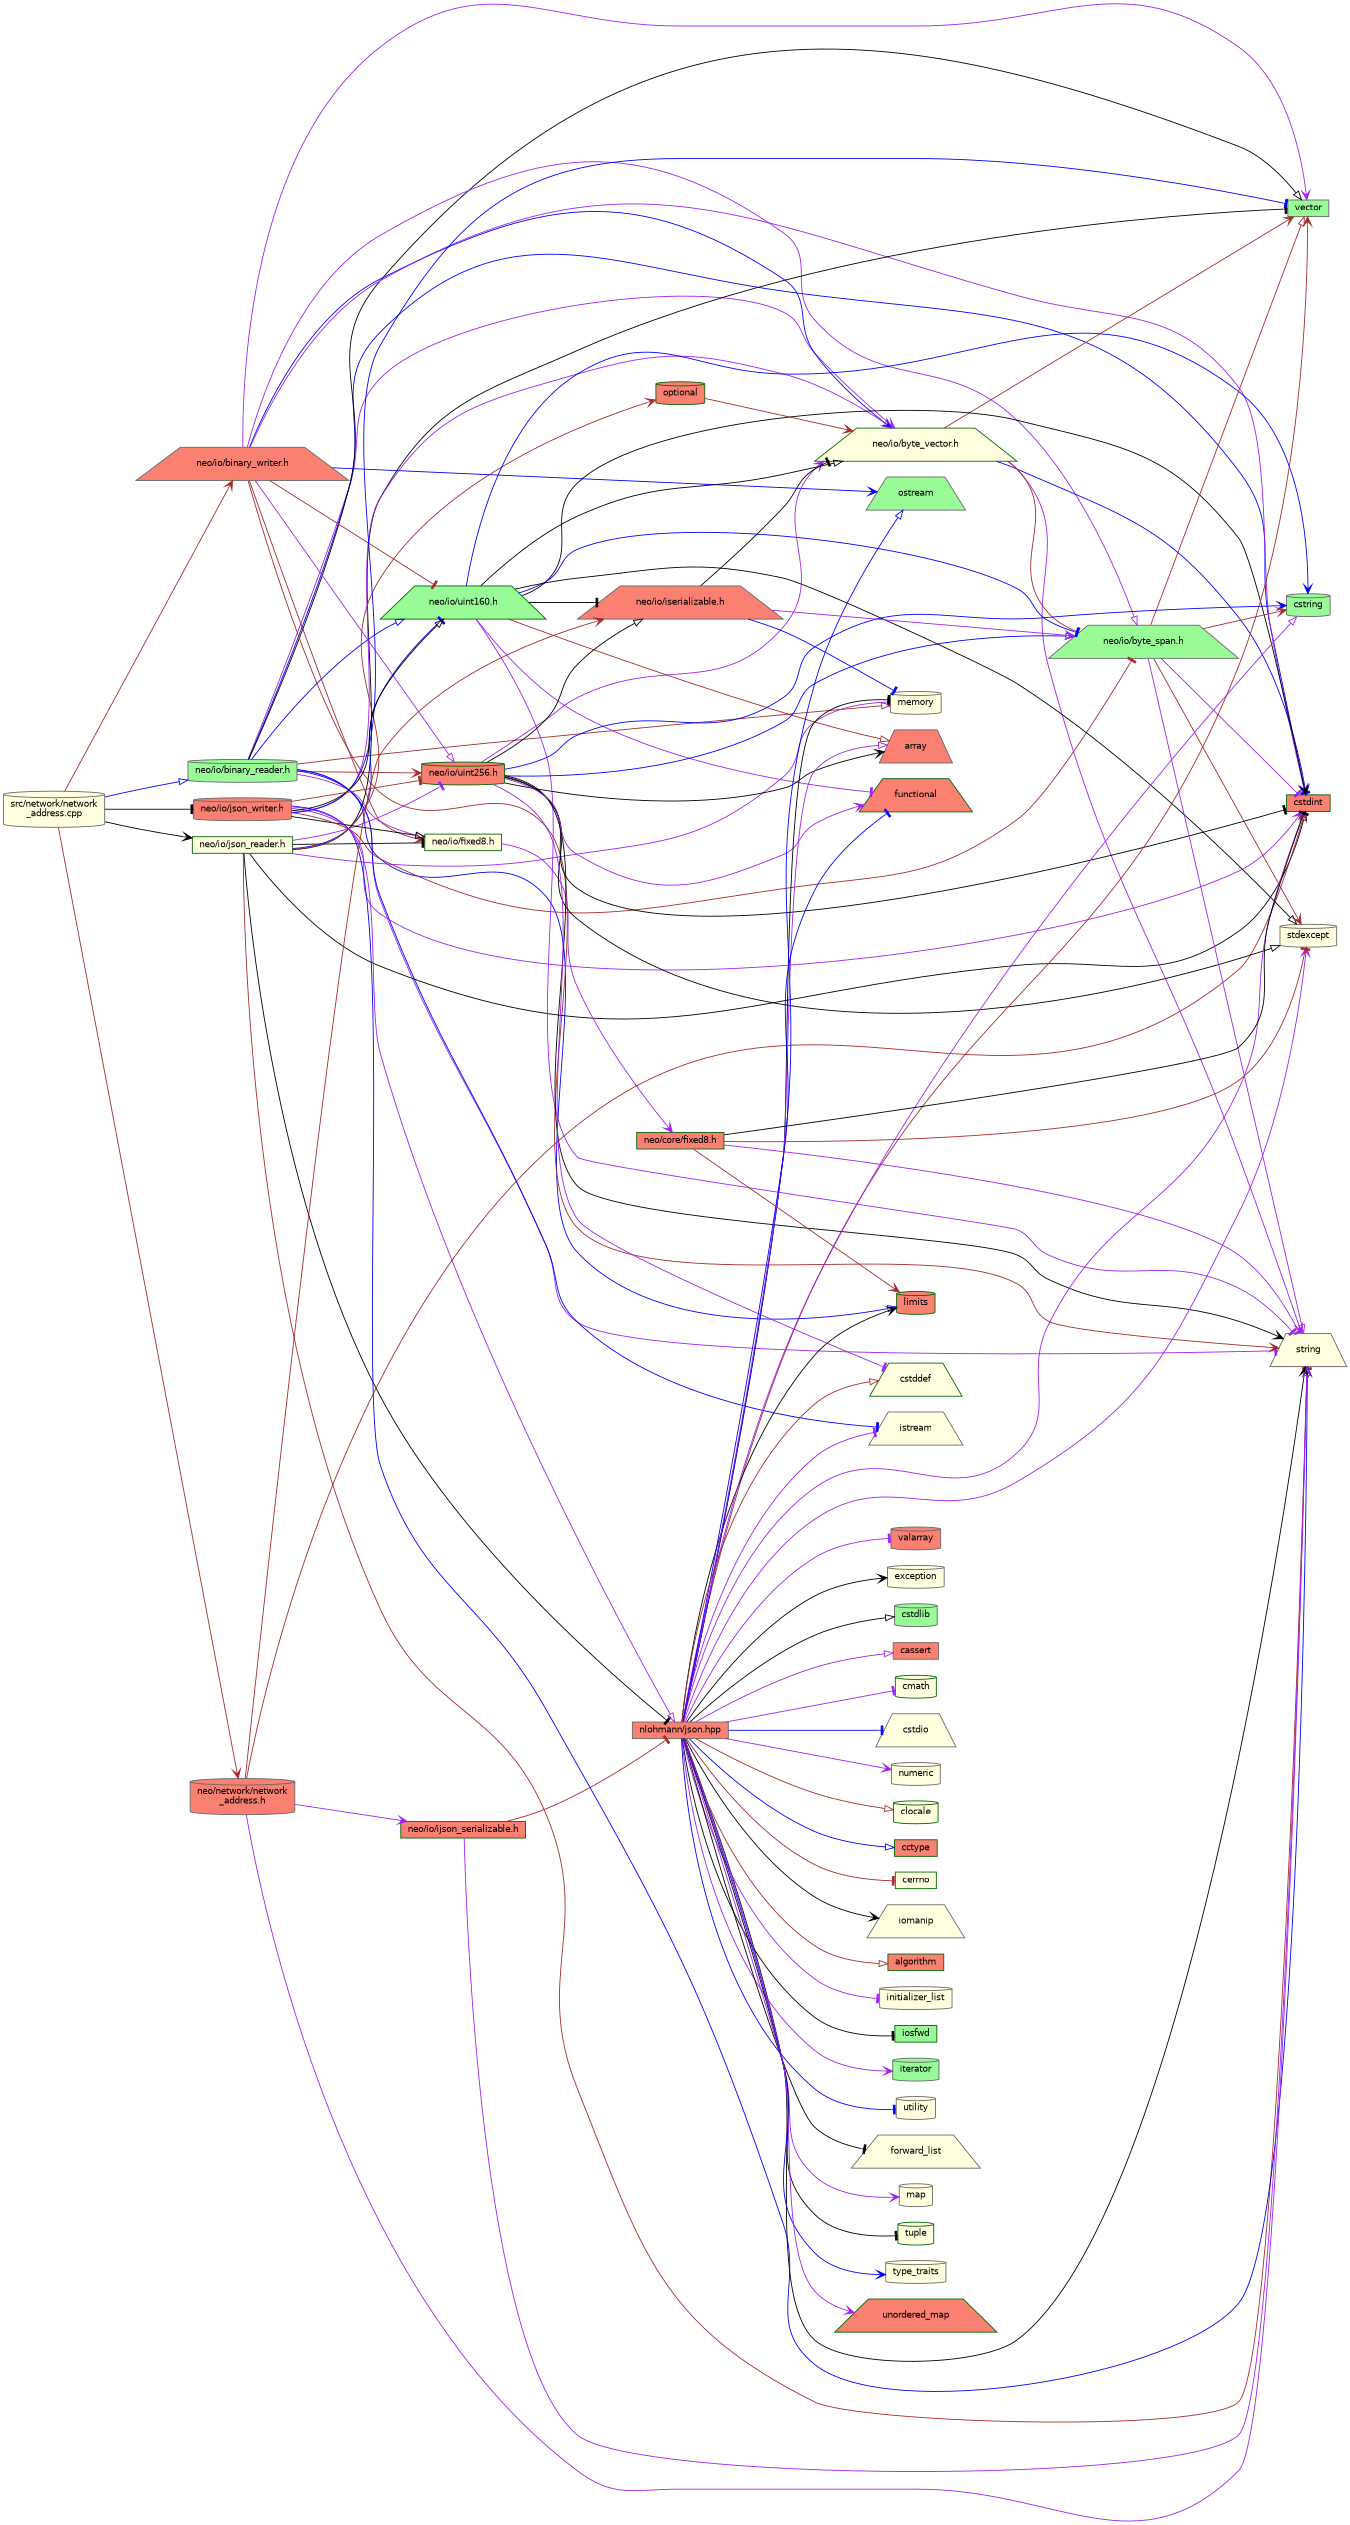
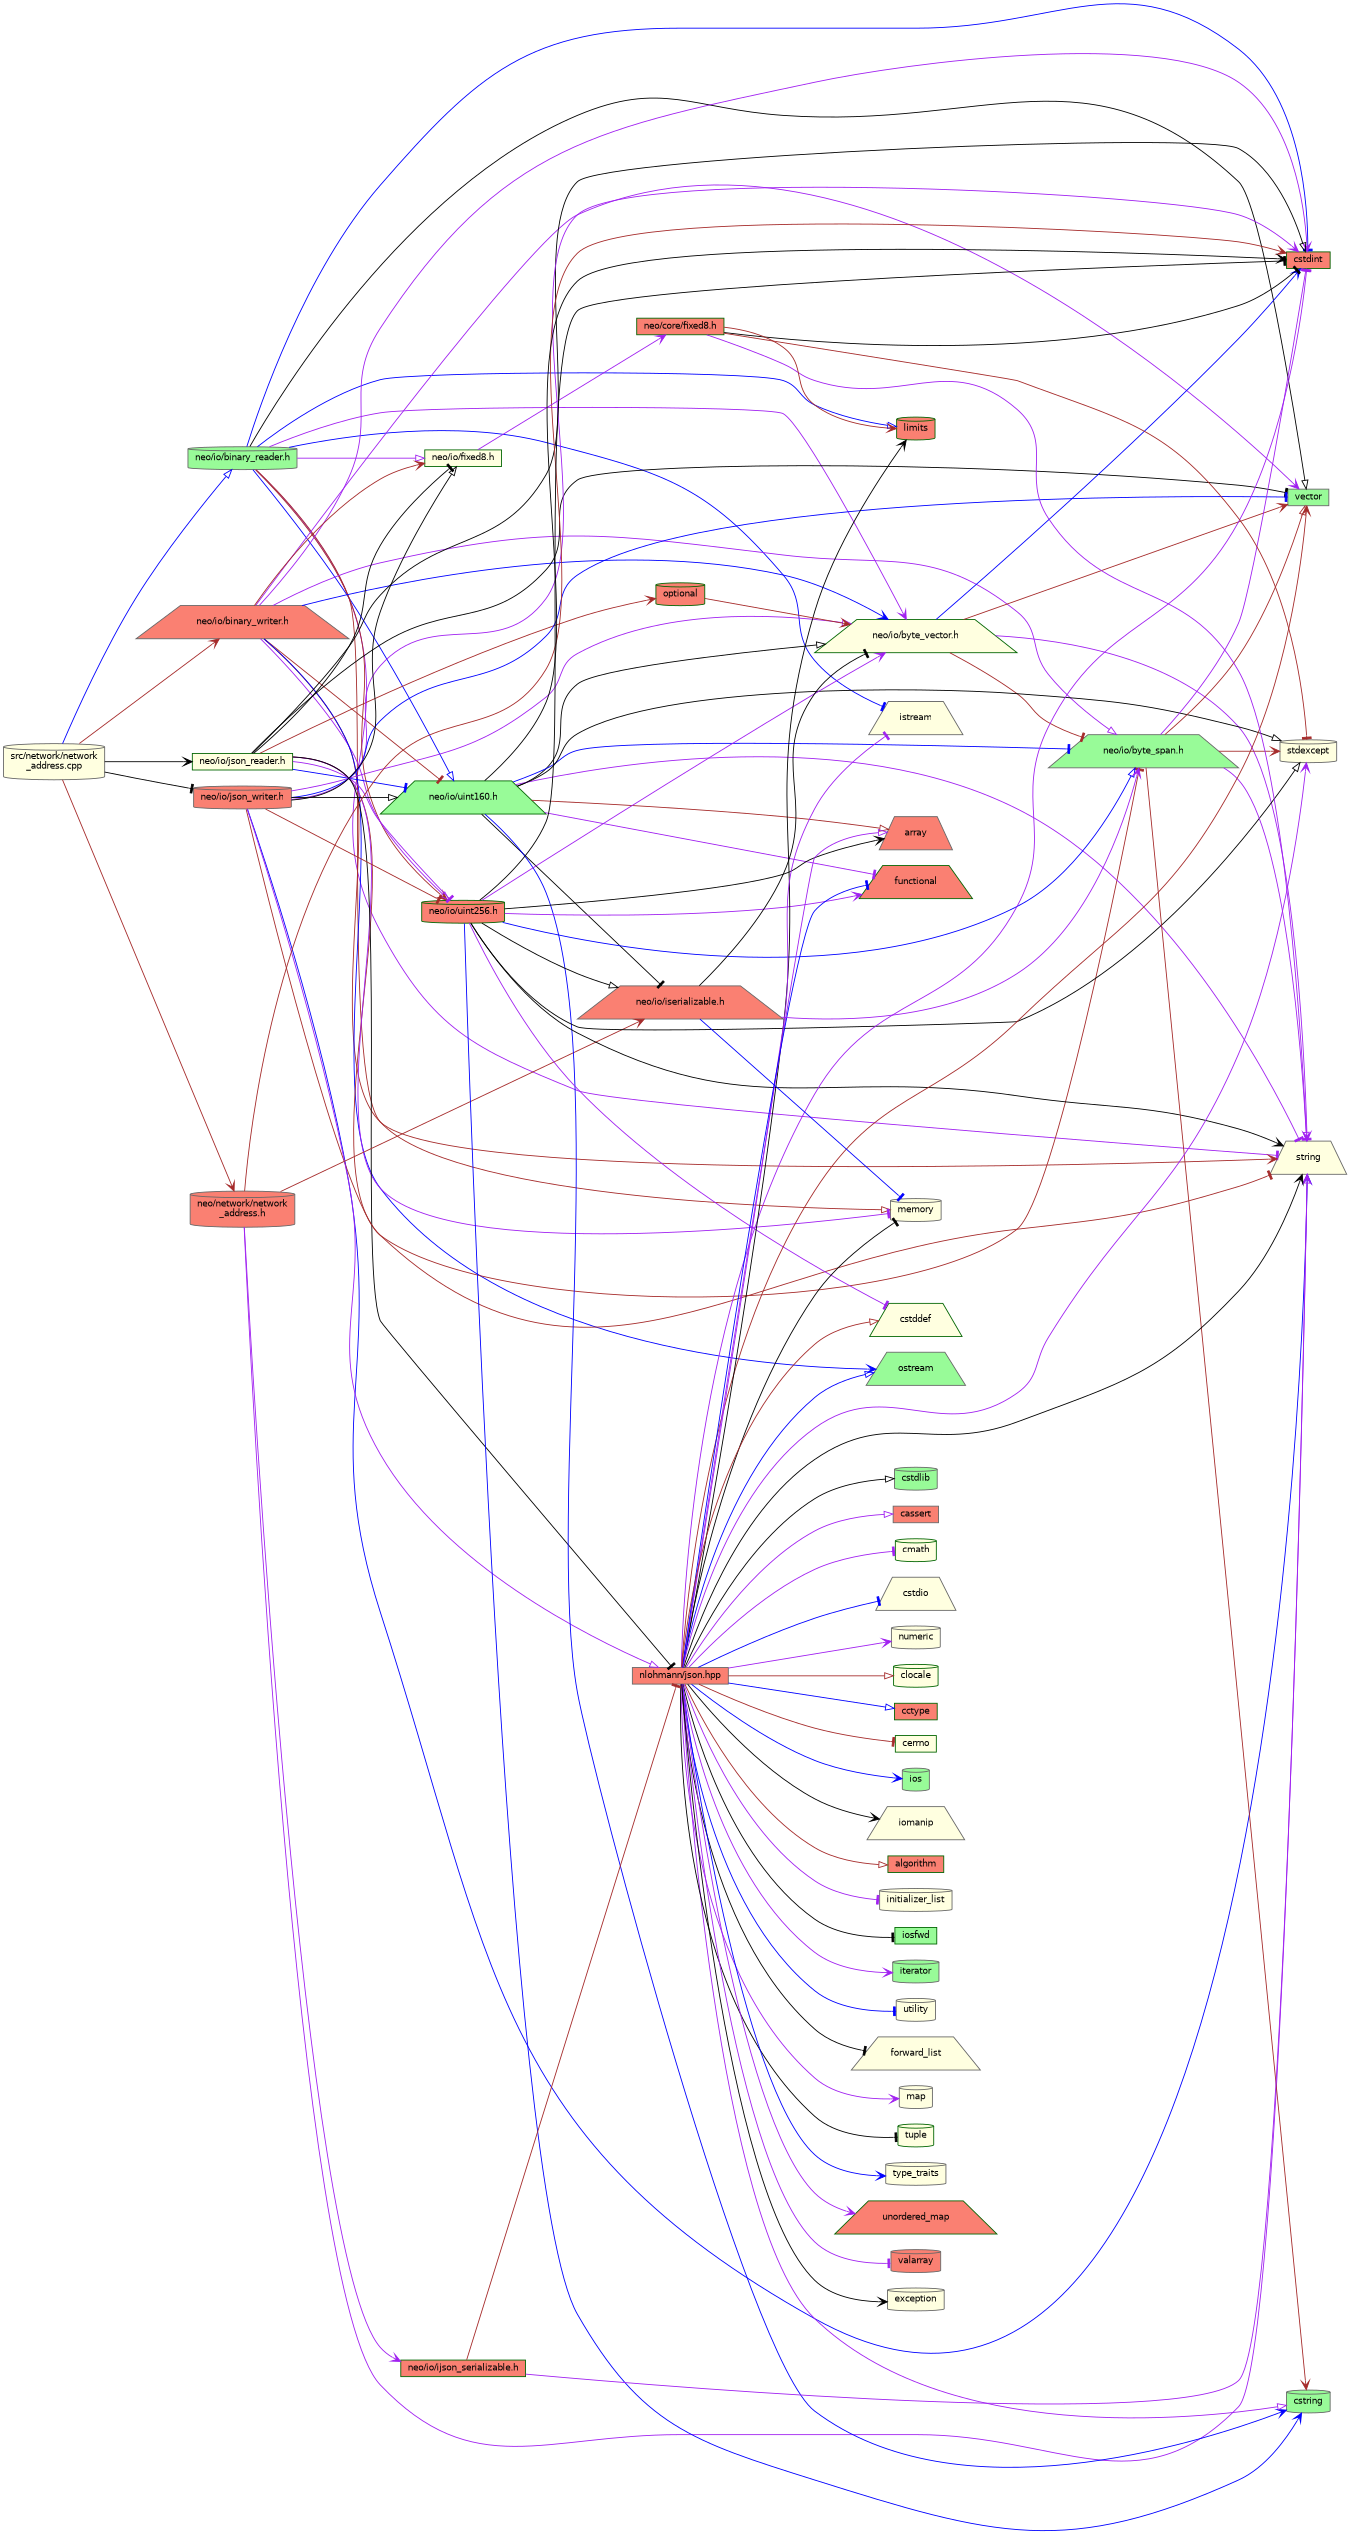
node "ios": added
